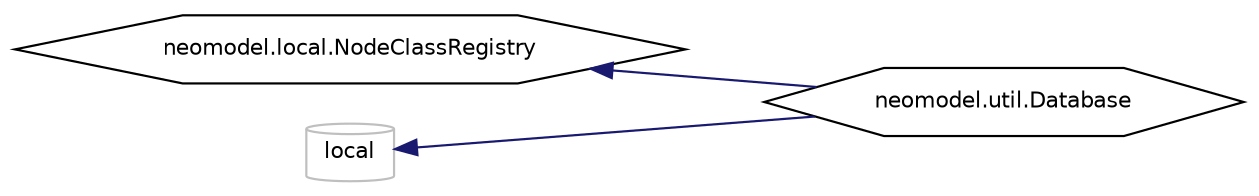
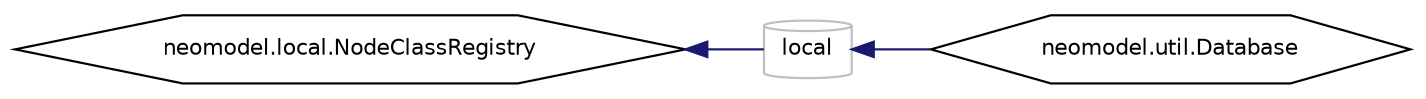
edge "neomodel.util.Database" -> "neomodel.local.NodeClassRegistry": now "local" -> "neomodel.local.NodeClassRegistry"
